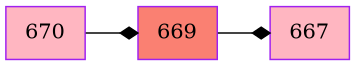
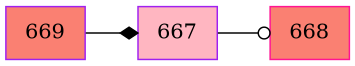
node "670": removed
node "668": added
